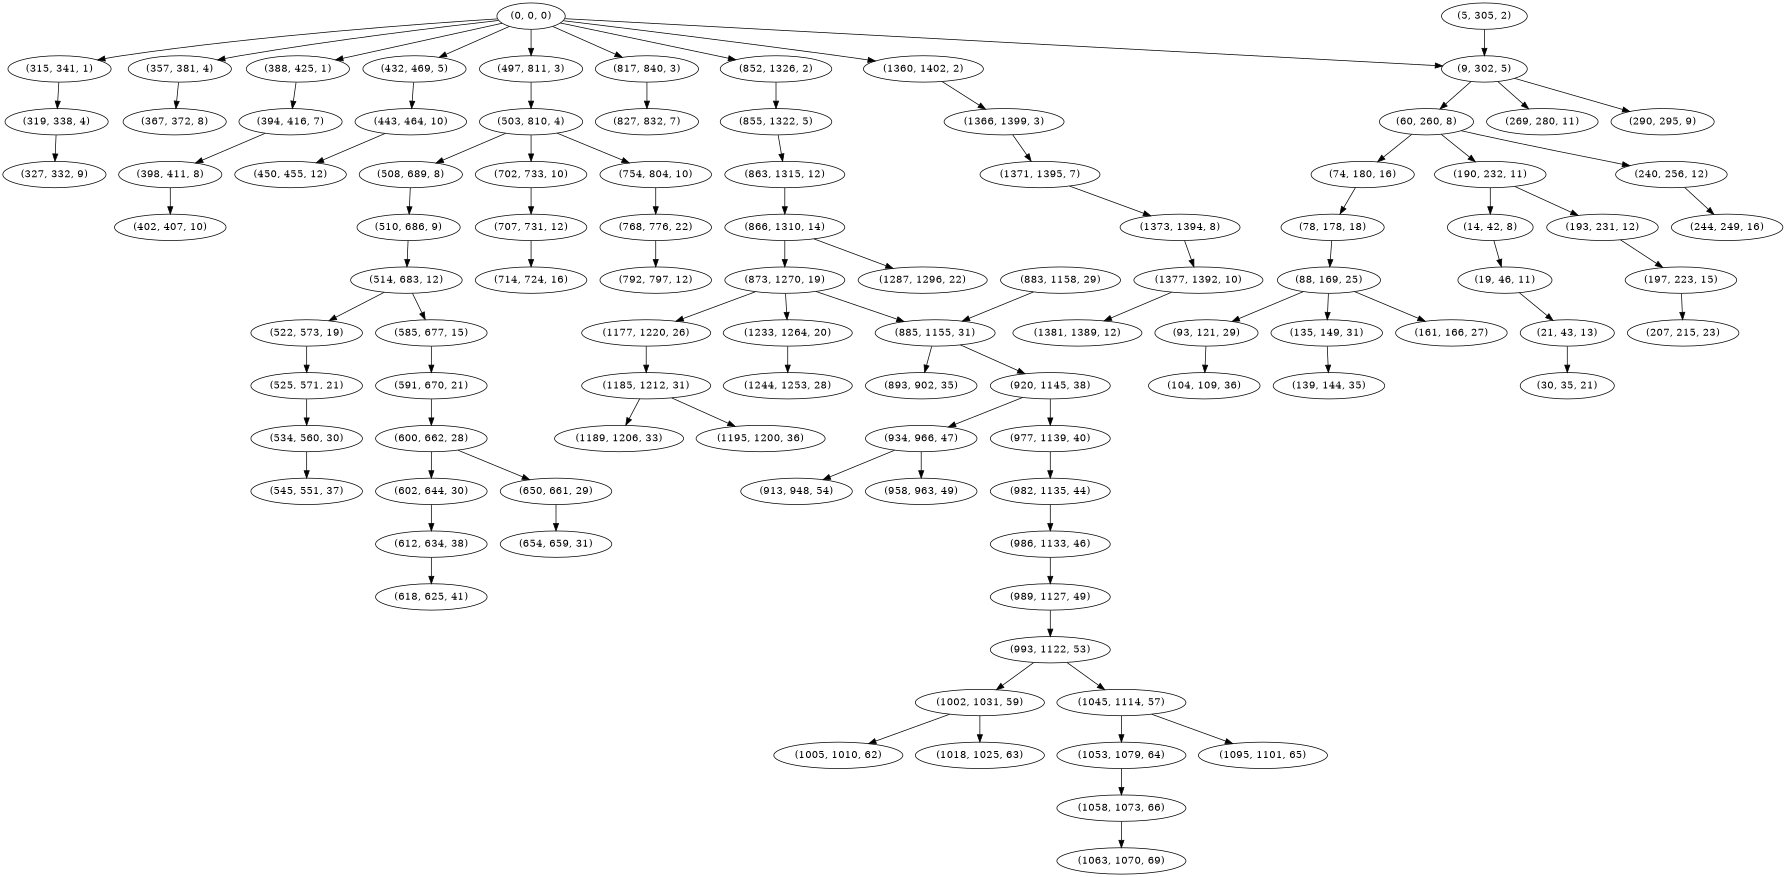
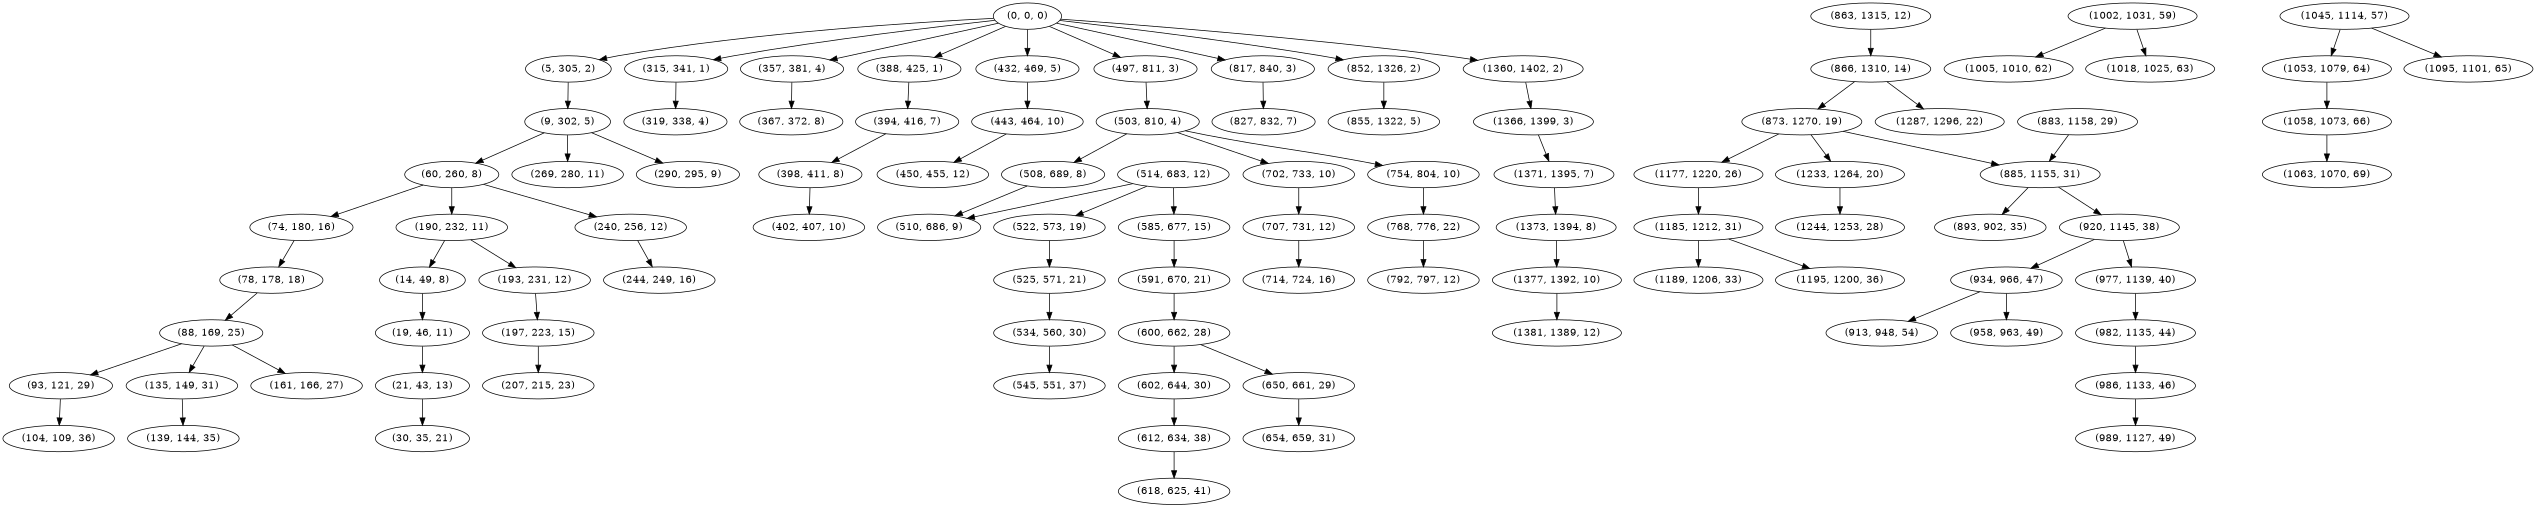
edge "(0, 0, 0)" -> "(9, 302, 5)": now "(0, 0, 0)" -> "(5, 305, 2)"
edge "(855, 1322, 5)" -> "(863, 1315, 12)": removed
node "(327, 332, 9)": removed
node "(14, 42, 8)": label "(14, 42, 8)" -> "(14, 49, 8)"
edge "(510, 686, 9)" -> "(514, 683, 12)": reversed
node "(993, 1122, 53)": removed
